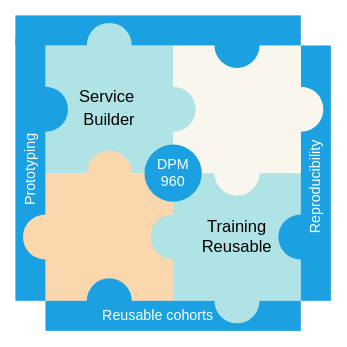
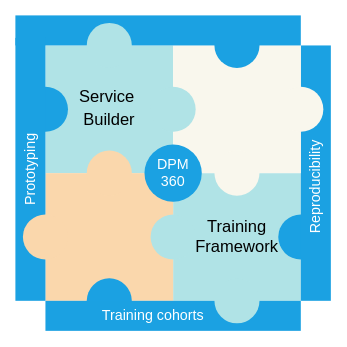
node "DPM 960": label "DPM 960" -> "DPM 360"
node "Training Reusable": label "Training Reusable" -> "Training Framework"
node "Reusable cohorts": label "Reusable cohorts" -> "Training cohorts"
